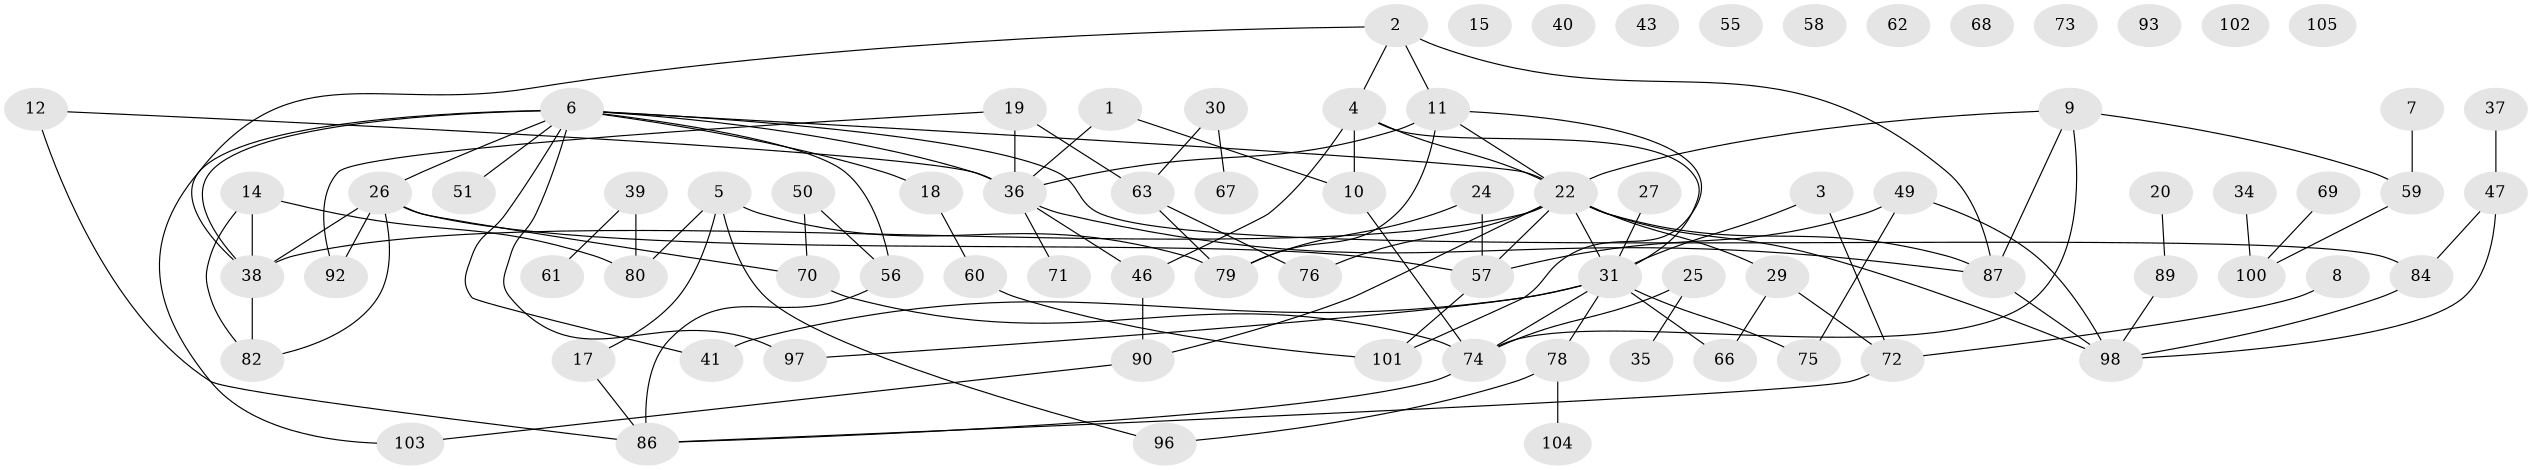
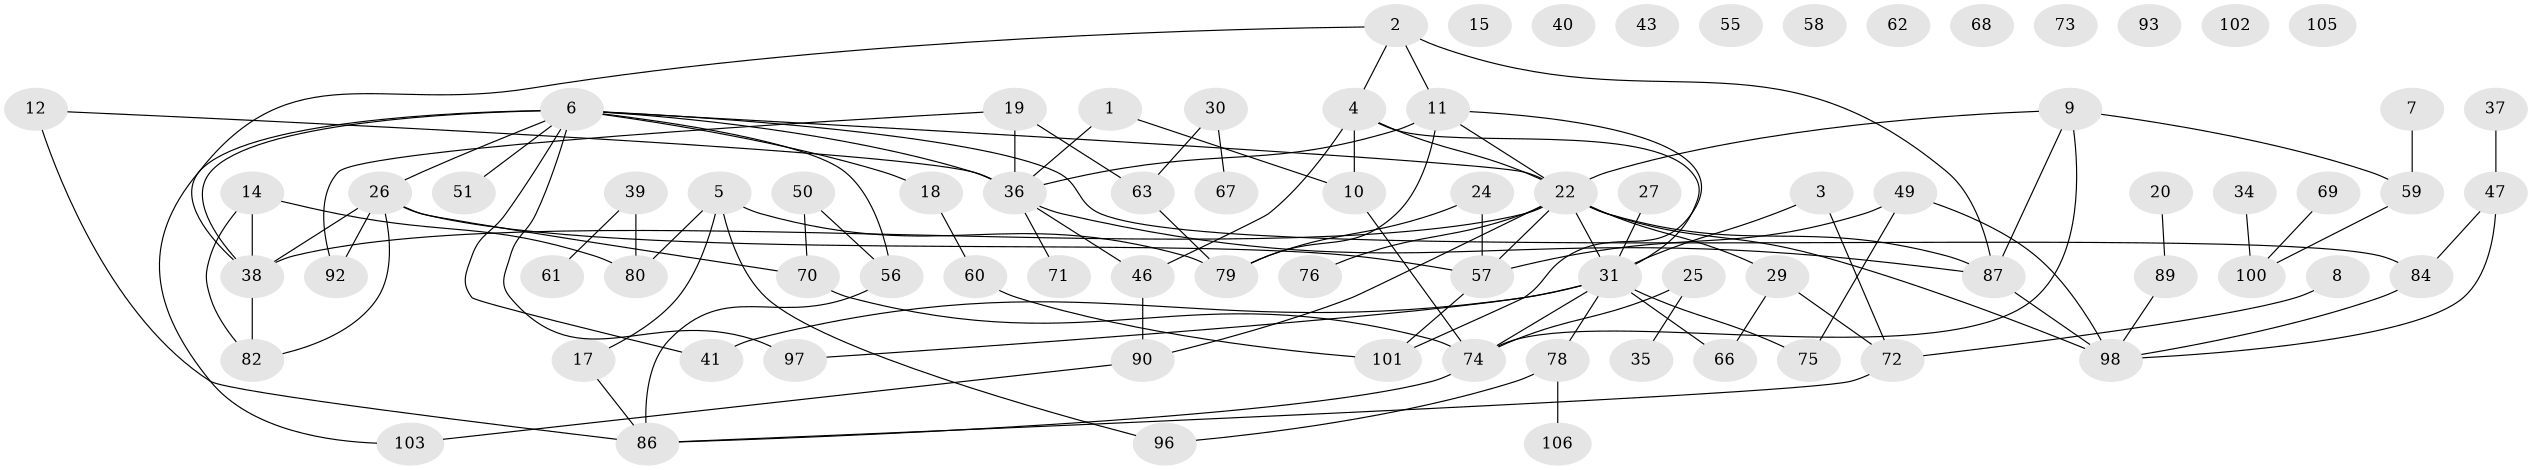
edge "63" -- "76": removed
node "104": label "104" -> "106"
